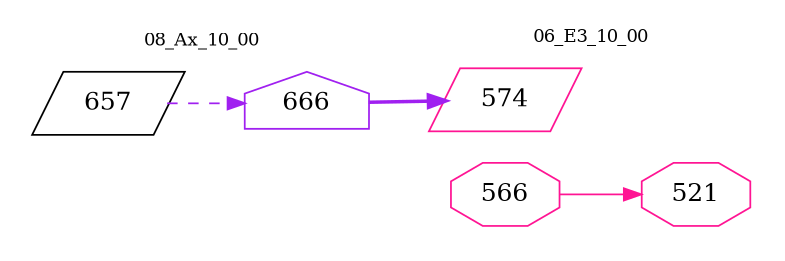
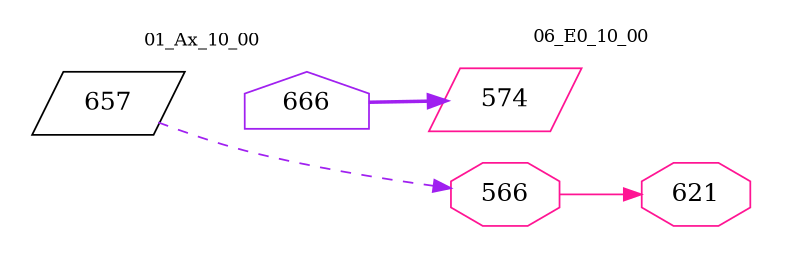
cluster "06_E3_10_00": label "06_E3_10_00" -> "06_E0_10_00"
cluster "08_Ax_10_00": label "08_Ax_10_00" -> "01_Ax_10_00"
edge "657" -> "666": now "657" -> "566"
node "521": label "521" -> "621"
